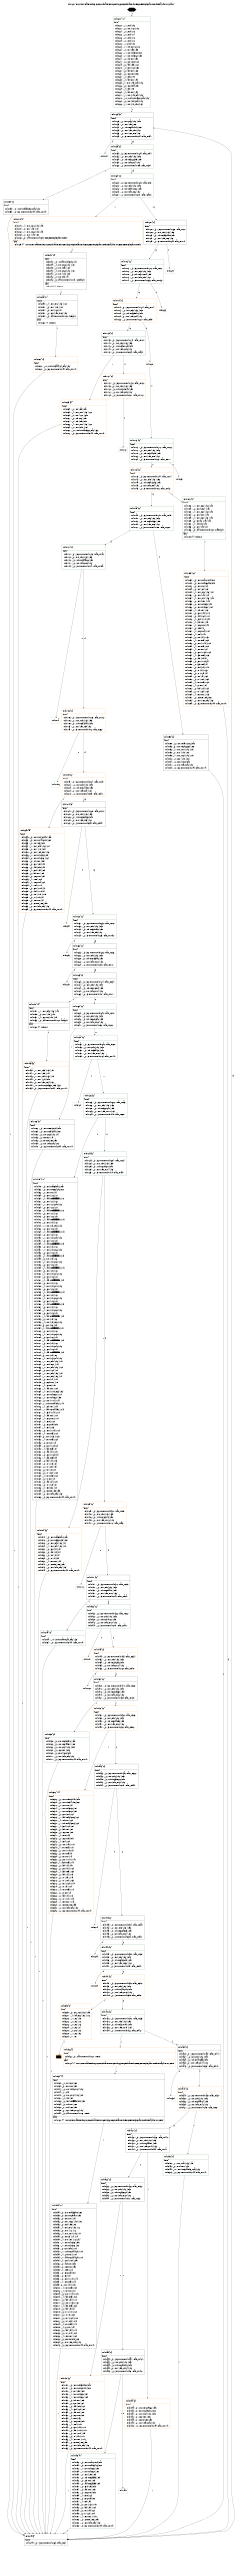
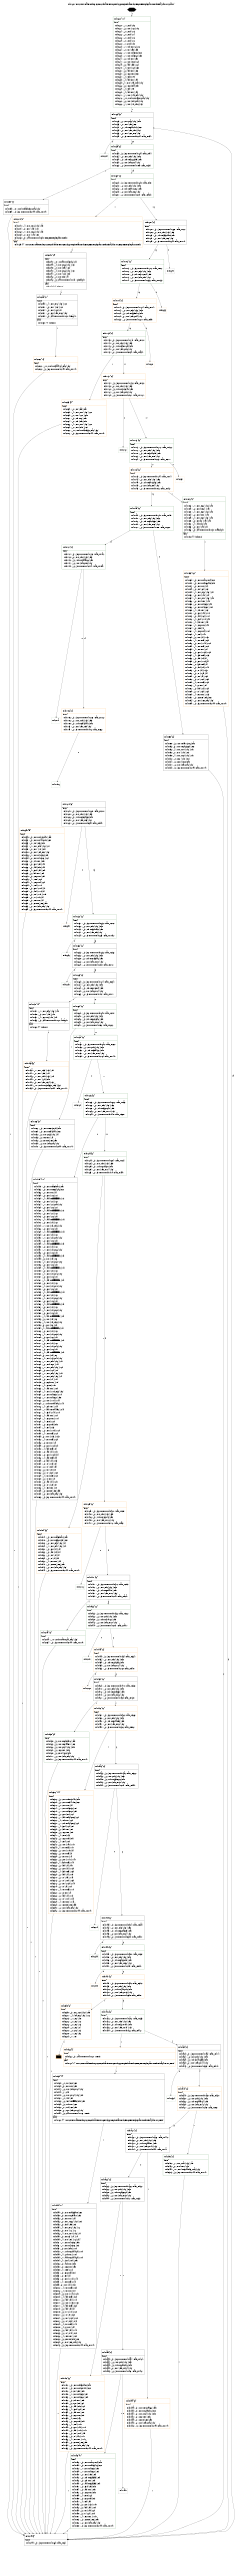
edge "0x402610" -> "0x401773 [28]": now "0x401757 [28]" -> "0x401773 [28]"
node "0x4017ff [28]": removed
